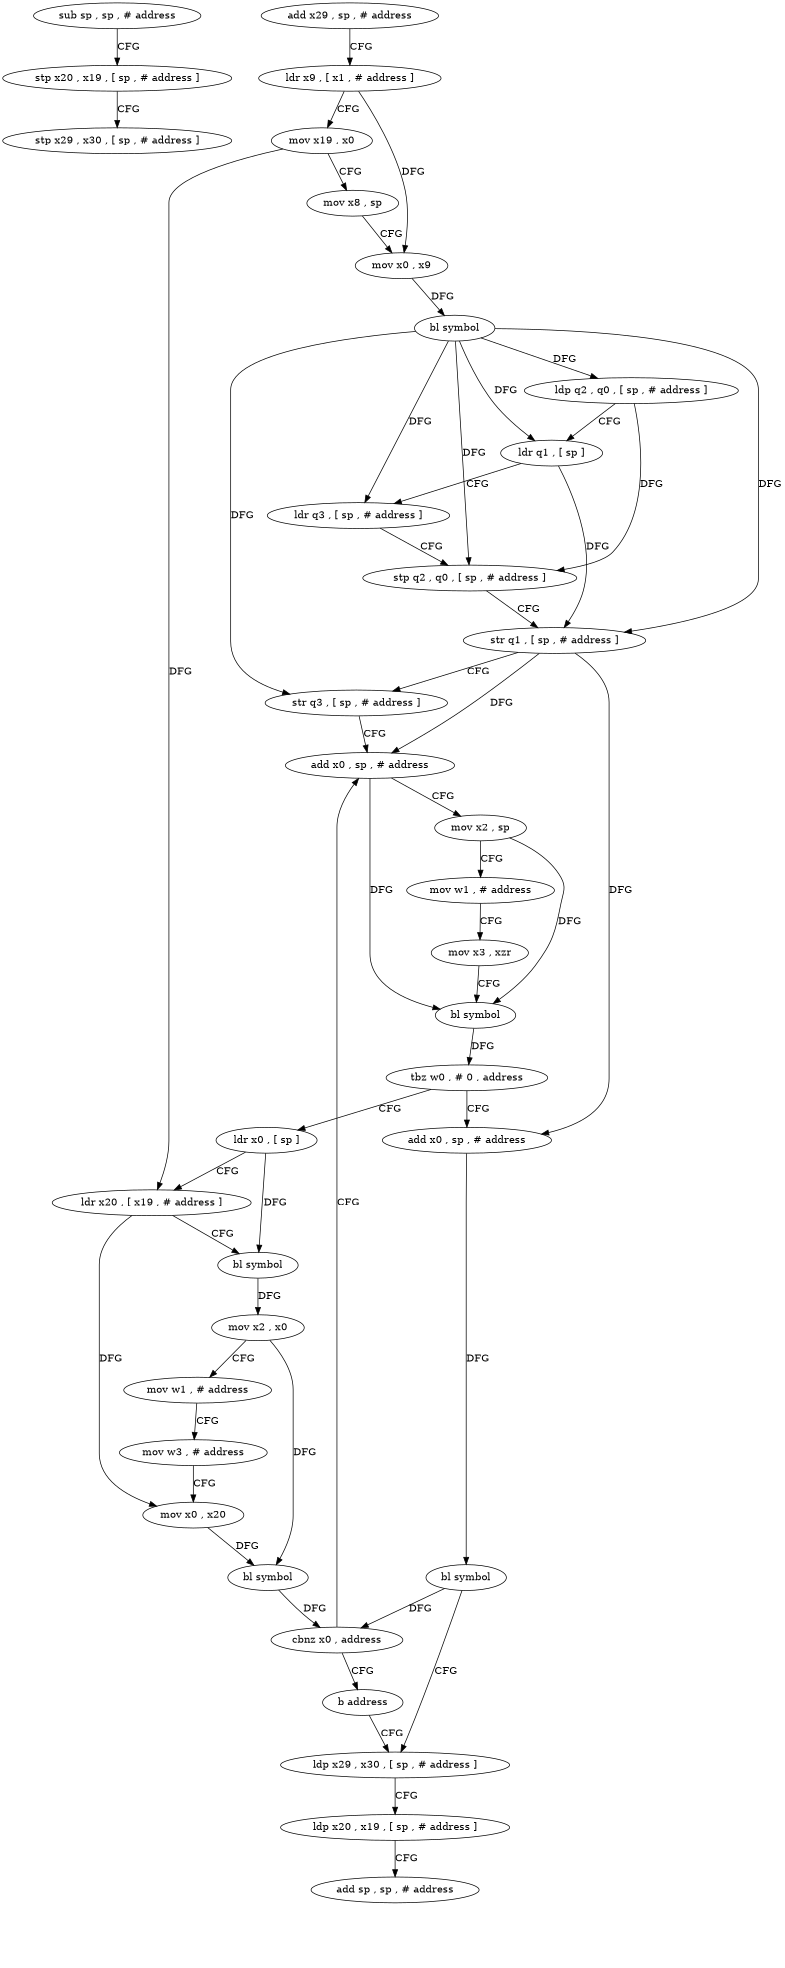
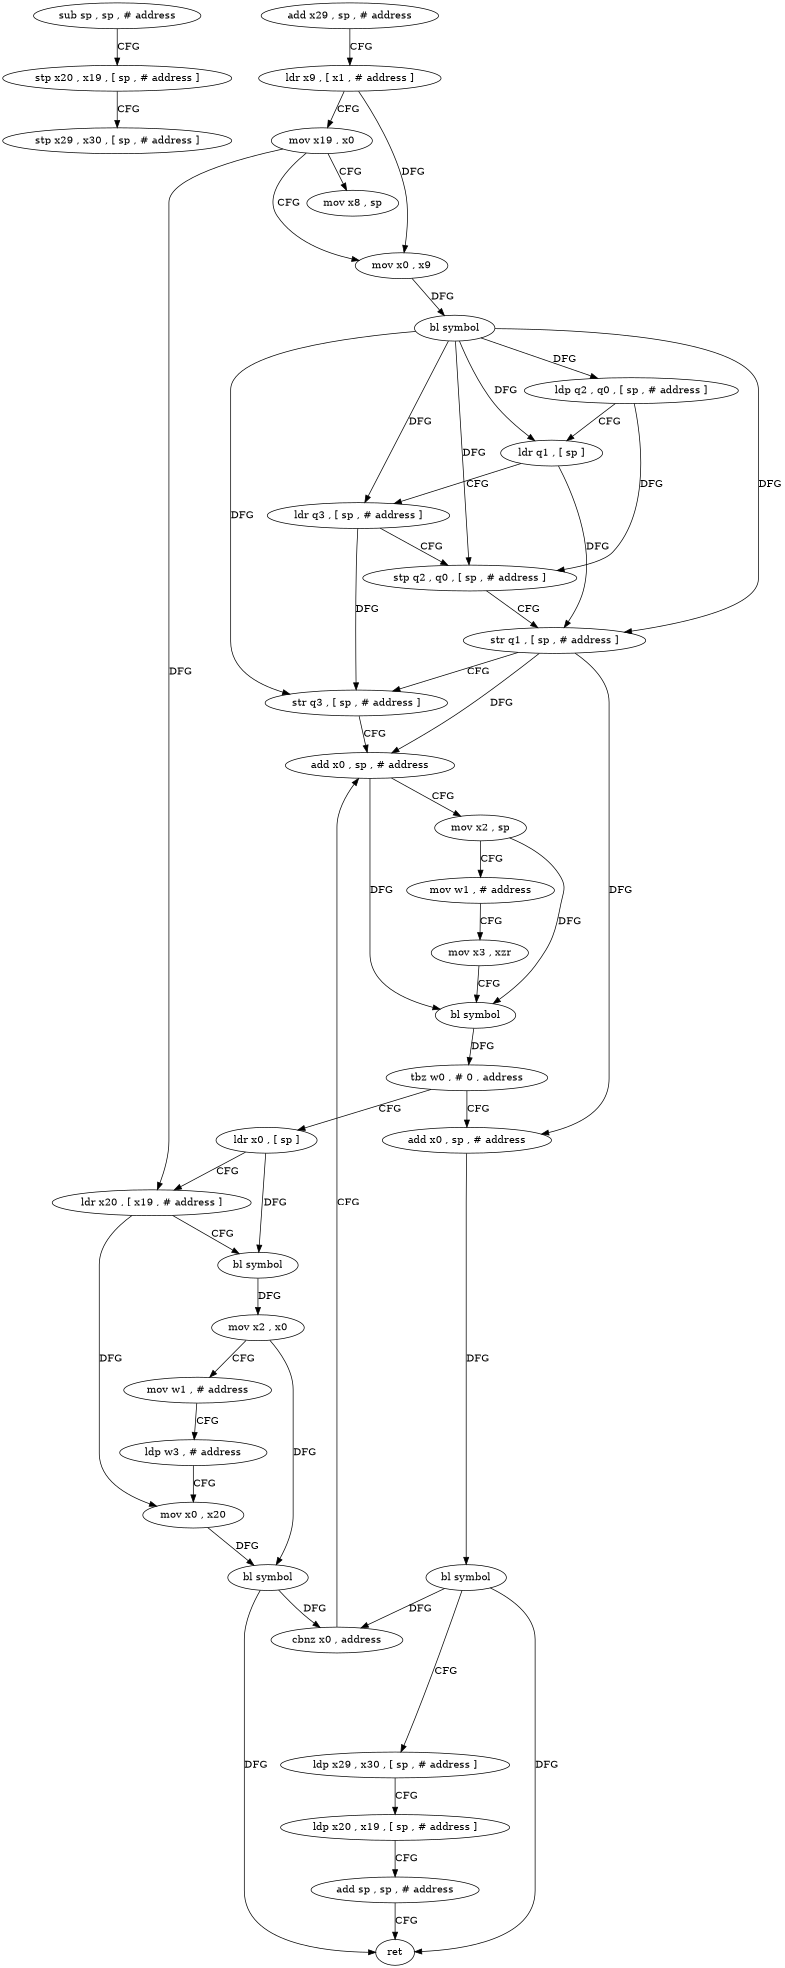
edge "mov x8 , sp" -> "mov x0 , x9": now "mov x19 , x0" -> "mov x0 , x9"
edge "ldr q3 , [ sp , # address ]" -> "str q3 , [ sp , # address ]": added, label "DFG"
node "mov w3 , # address": label "mov w3 , # address" -> "ldp w3 , # address"
node "b address": removed
node "ret": added
